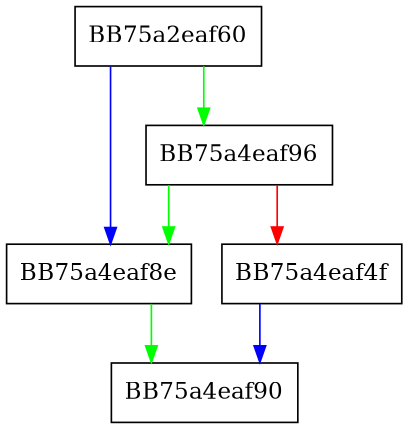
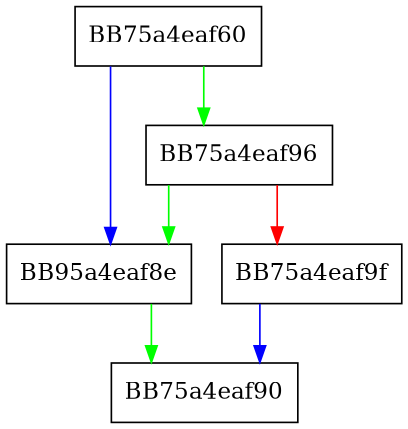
node "BB75a2eaf60": label "BB75a2eaf60" -> "BB75a4eaf60"
node "BB75a4eaf8e": label "BB75a4eaf8e" -> "BB95a4eaf8e"
node "BB75a4eaf4f": label "BB75a4eaf4f" -> "BB75a4eaf9f"
